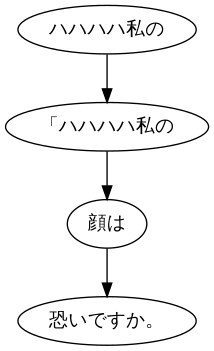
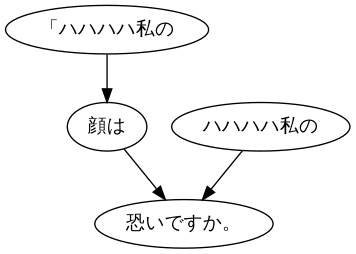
edge "ハハハハ私の" -> "「ハハハハ私の": now "ハハハハ私の" -> "恐いですか。"
